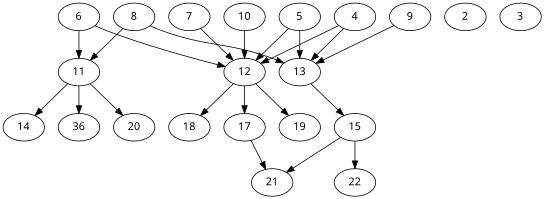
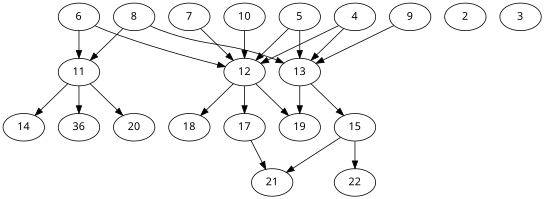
edge "13" -> "19": added
